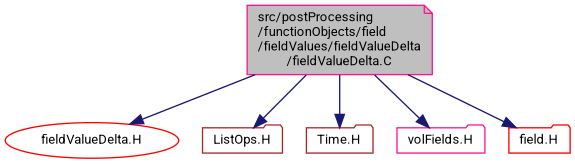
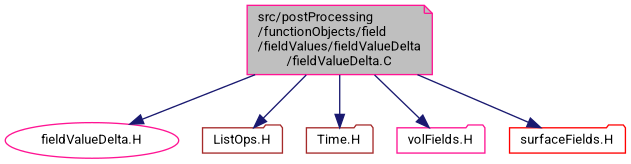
node "fieldValueDelta.H": color red -> deeppink
node "field.H": label "field.H" -> "surfaceFields.H"
